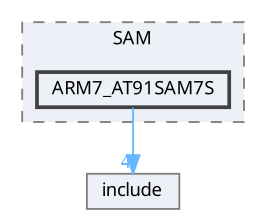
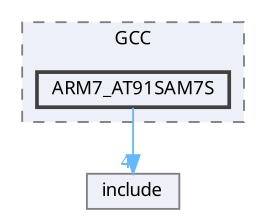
cluster "SAM": label "SAM" -> "GCC"
